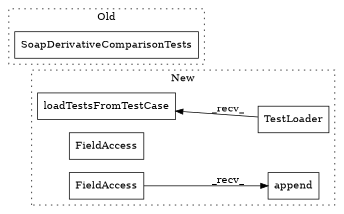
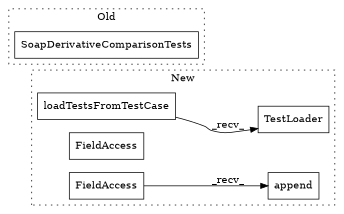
edge "TestLoader" -> "loadTestsFromTestCase": reversed
